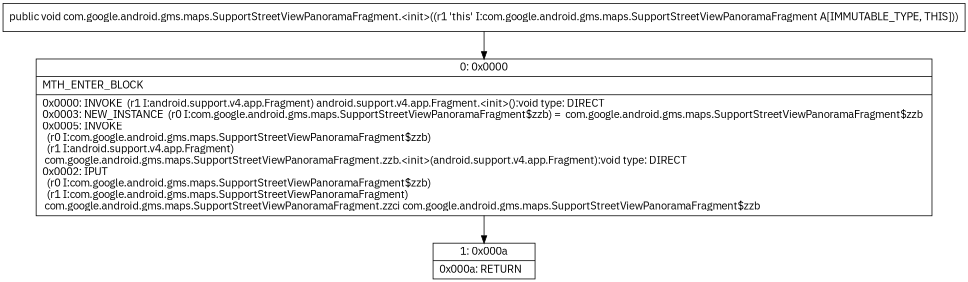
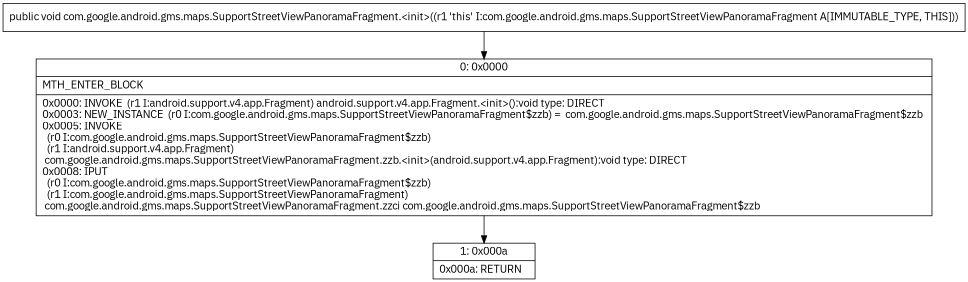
node "0: 0x0000": text "0x0002: IPUT" -> "0x0008: IPUT"
